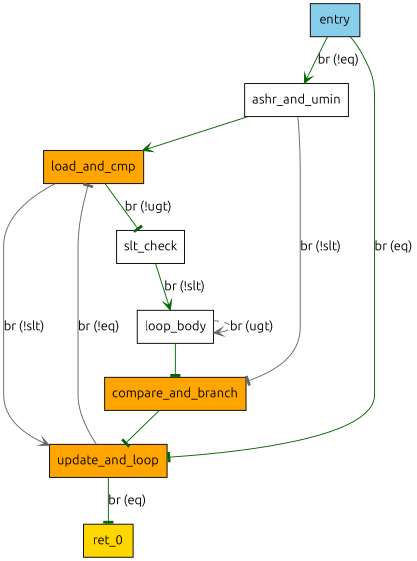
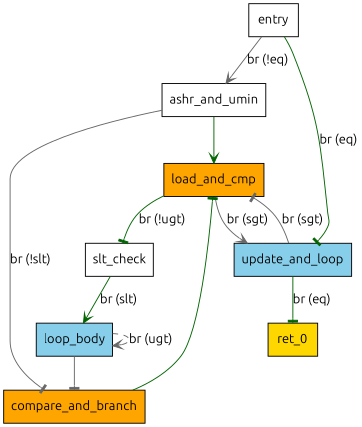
node "entry": fillcolor skyblue -> white
edge "entry" -> "ashr_and_umin": color darkgreen -> gray40
edge "slt_check" -> "loop_body": label "br (!slt)" -> "br (slt)"
edge "load_and_cmp" -> "update_and_loop": label "br (!slt)" -> "br (sgt)"
edge "update_and_loop" -> "load_and_cmp": label "br (!eq)" -> "br (sgt)"
node "loop_body": fillcolor white -> skyblue
edge "loop_body" -> "compare_and_branch": color darkgreen -> gray40
edge "compare_and_branch" -> "update_and_loop": now "compare_and_branch" -> "load_and_cmp"
node "update_and_loop": fillcolor orange -> skyblue
